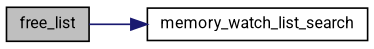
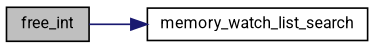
node "free_list": label "free_list" -> "free_int"
